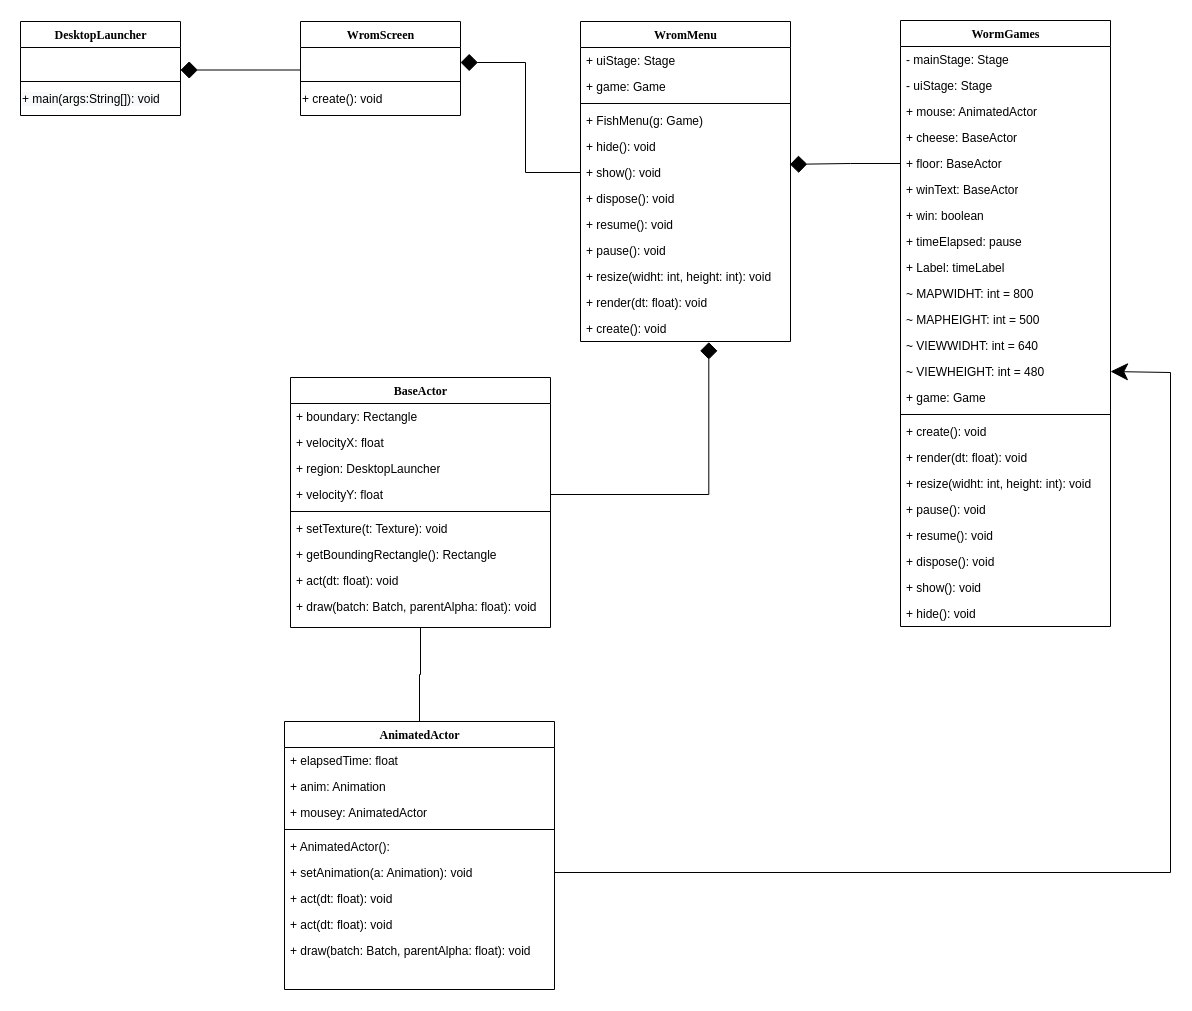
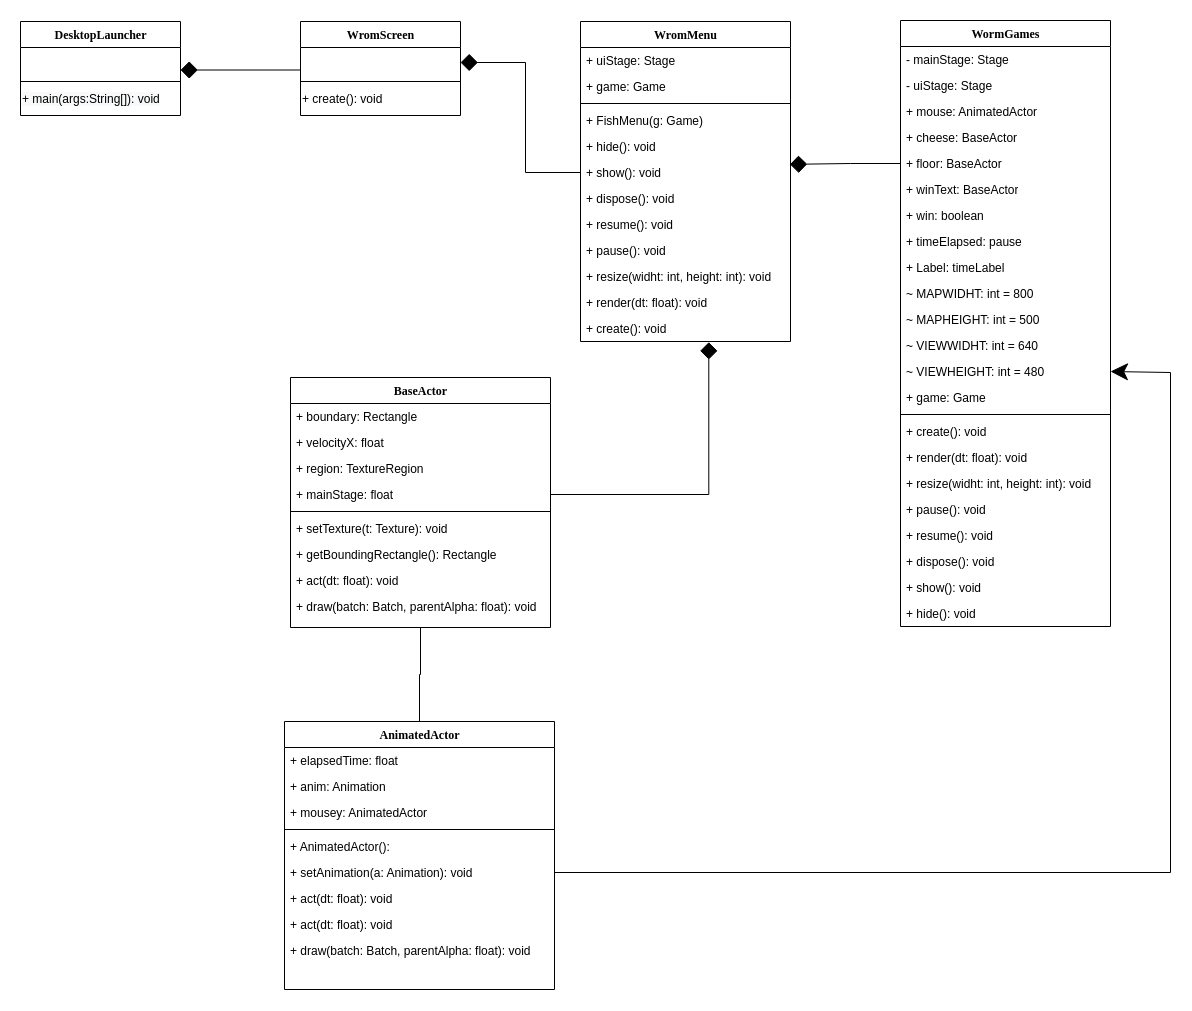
node "+ region: DesktopLauncher": label "+ region: DesktopLauncher" -> "+ region: TextureRegion"
node "+ velocityY: float": label "+ velocityY: float" -> "+ mainStage: float"
